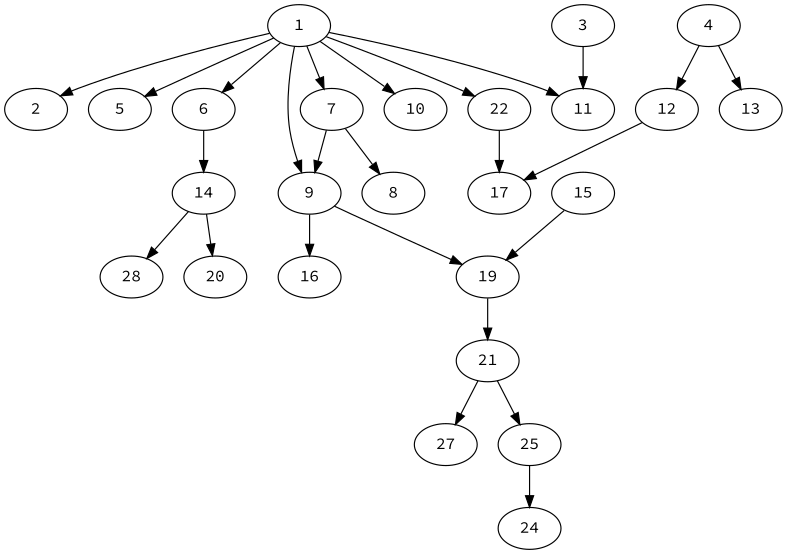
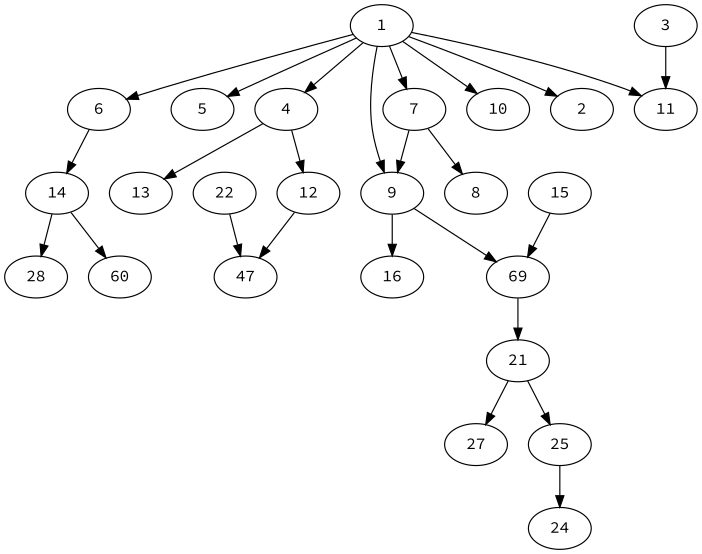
edge "1" -> "22": now "1" -> "4"
node "17": label "17" -> "47"
node "20": label "20" -> "60"
node "19": label "19" -> "69"
